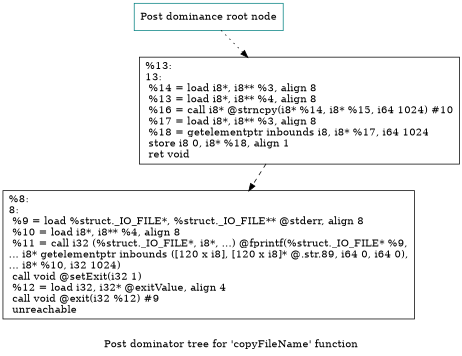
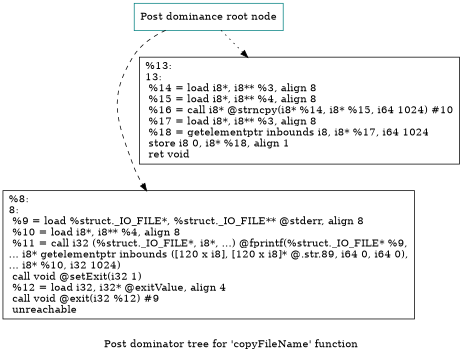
node "%13:": text "%13 = load i8*, i8** %4, align 8" -> "%15 = load i8*, i8** %4, align 8"
edge "%13:" -> "%8:": now "Post dominance root node" -> "%8:"
